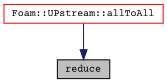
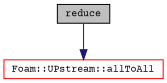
edge "Foam::UPstream::allToAll" -> "reduce": reversed
